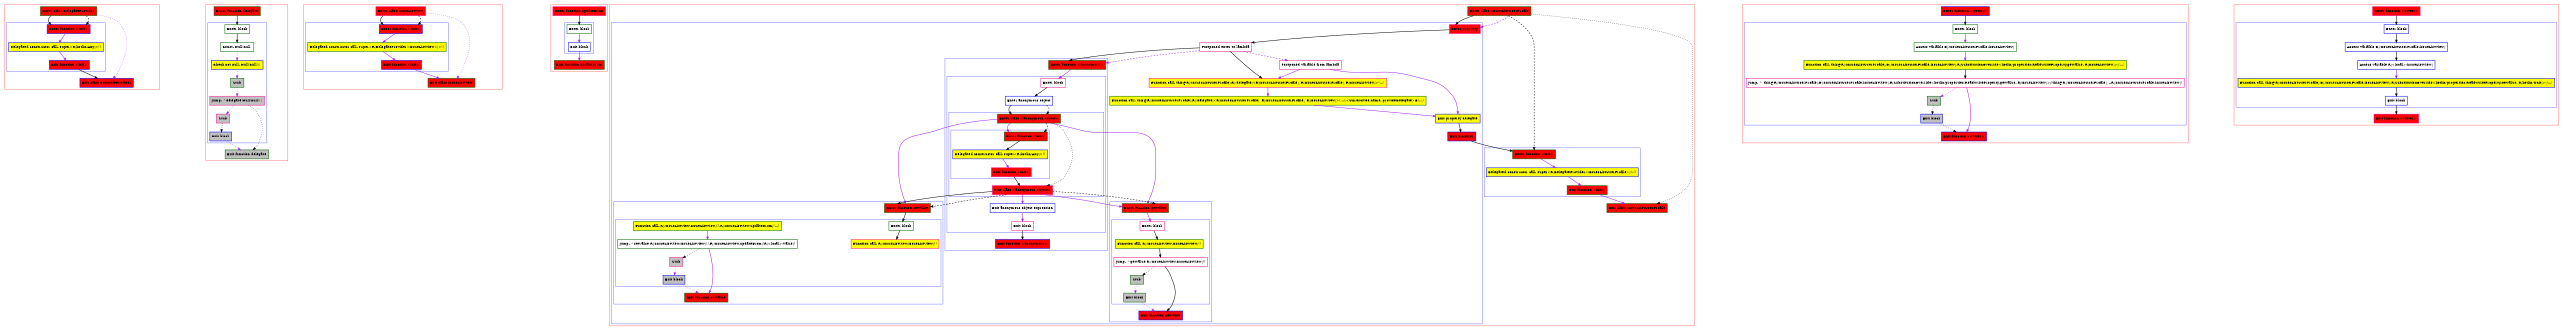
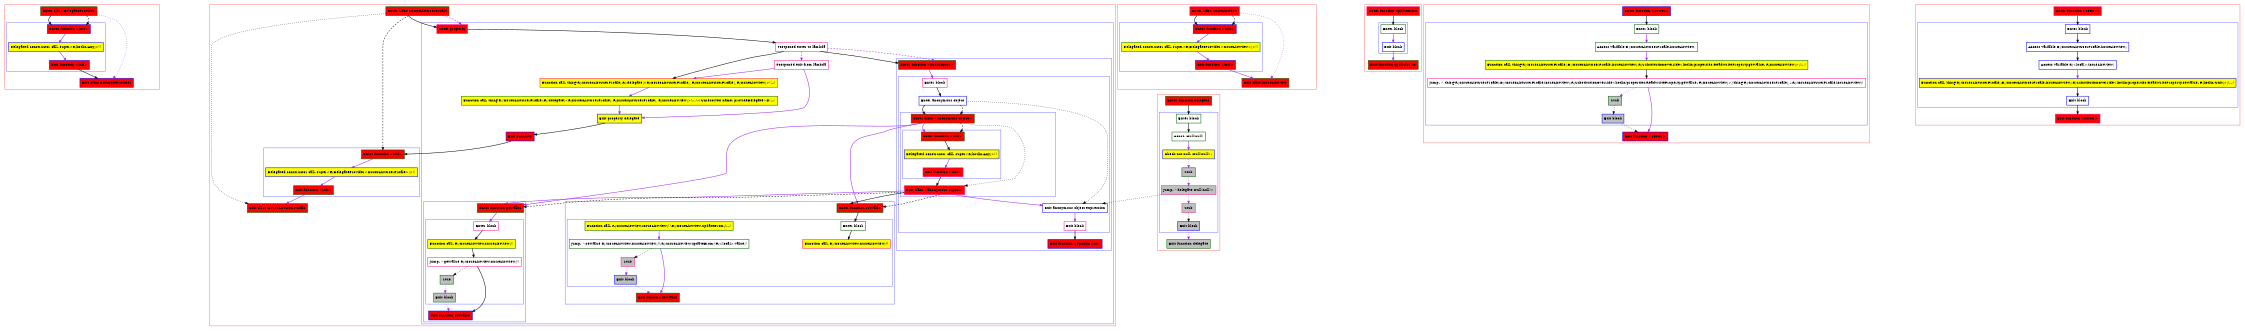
edge "Const: Null(null)" -> "Check not null: Null(null)!!": style dotted -> solid
node "Postponed variable from lambda": label "Postponed variable from lambda" -> "Postponed exit from lambda"
edge "Enter anonymous object" -> "Exit anonymous object expression": added
edge "Jump: ^delegate Null(null)!!" -> "Exit function delegate": now "Jump: ^delegate Null(null)!!" -> "Exit anonymous object expression"
